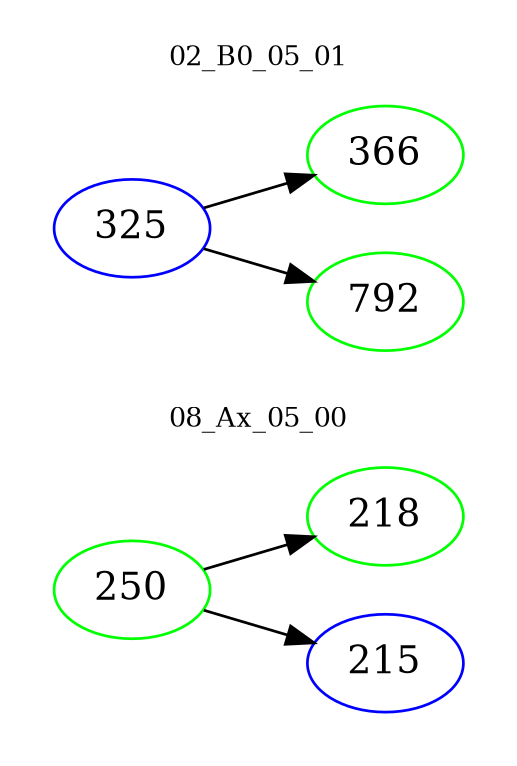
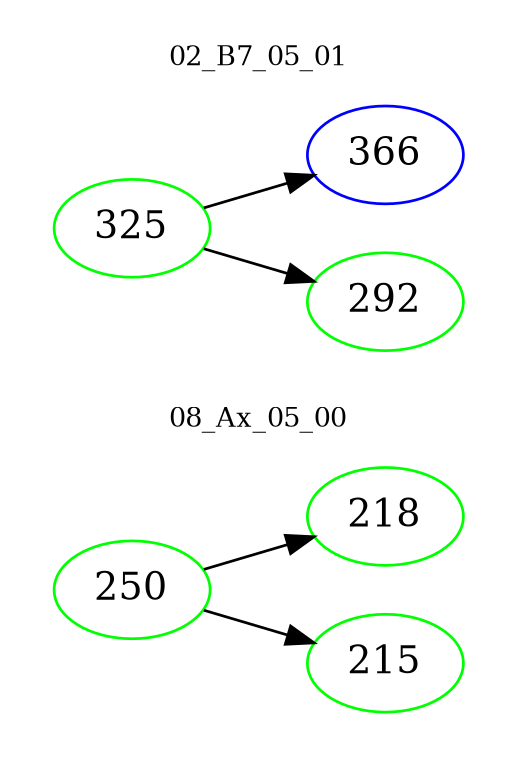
cluster "02_B0_05_01": label "02_B0_05_01" -> "02_B7_05_01"
node "366": color green -> blue
node "325": color blue -> green
node "792": label "792" -> "292"
node "215": color blue -> green
